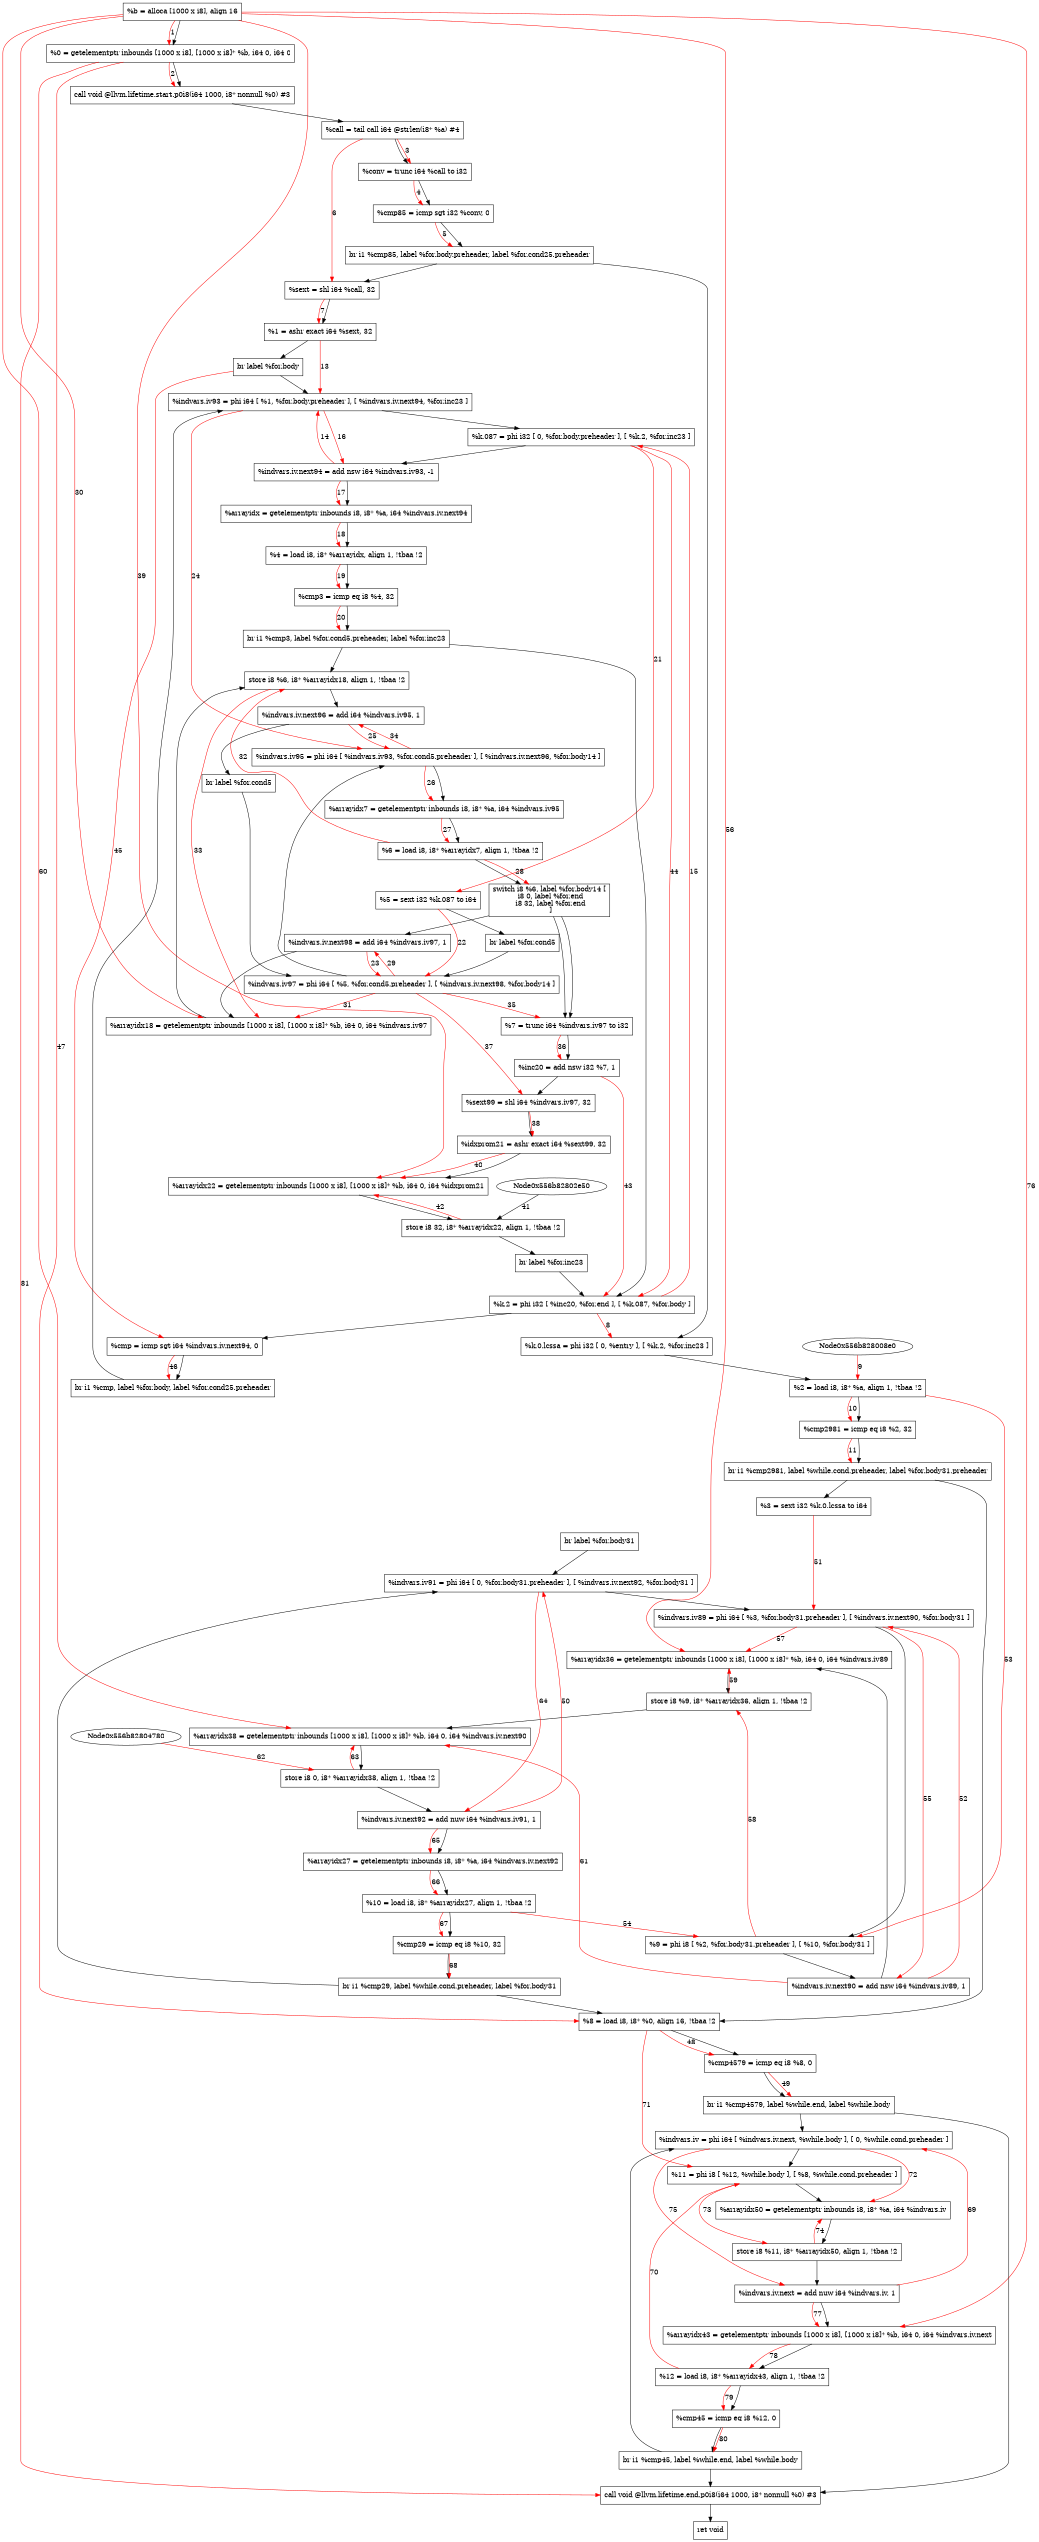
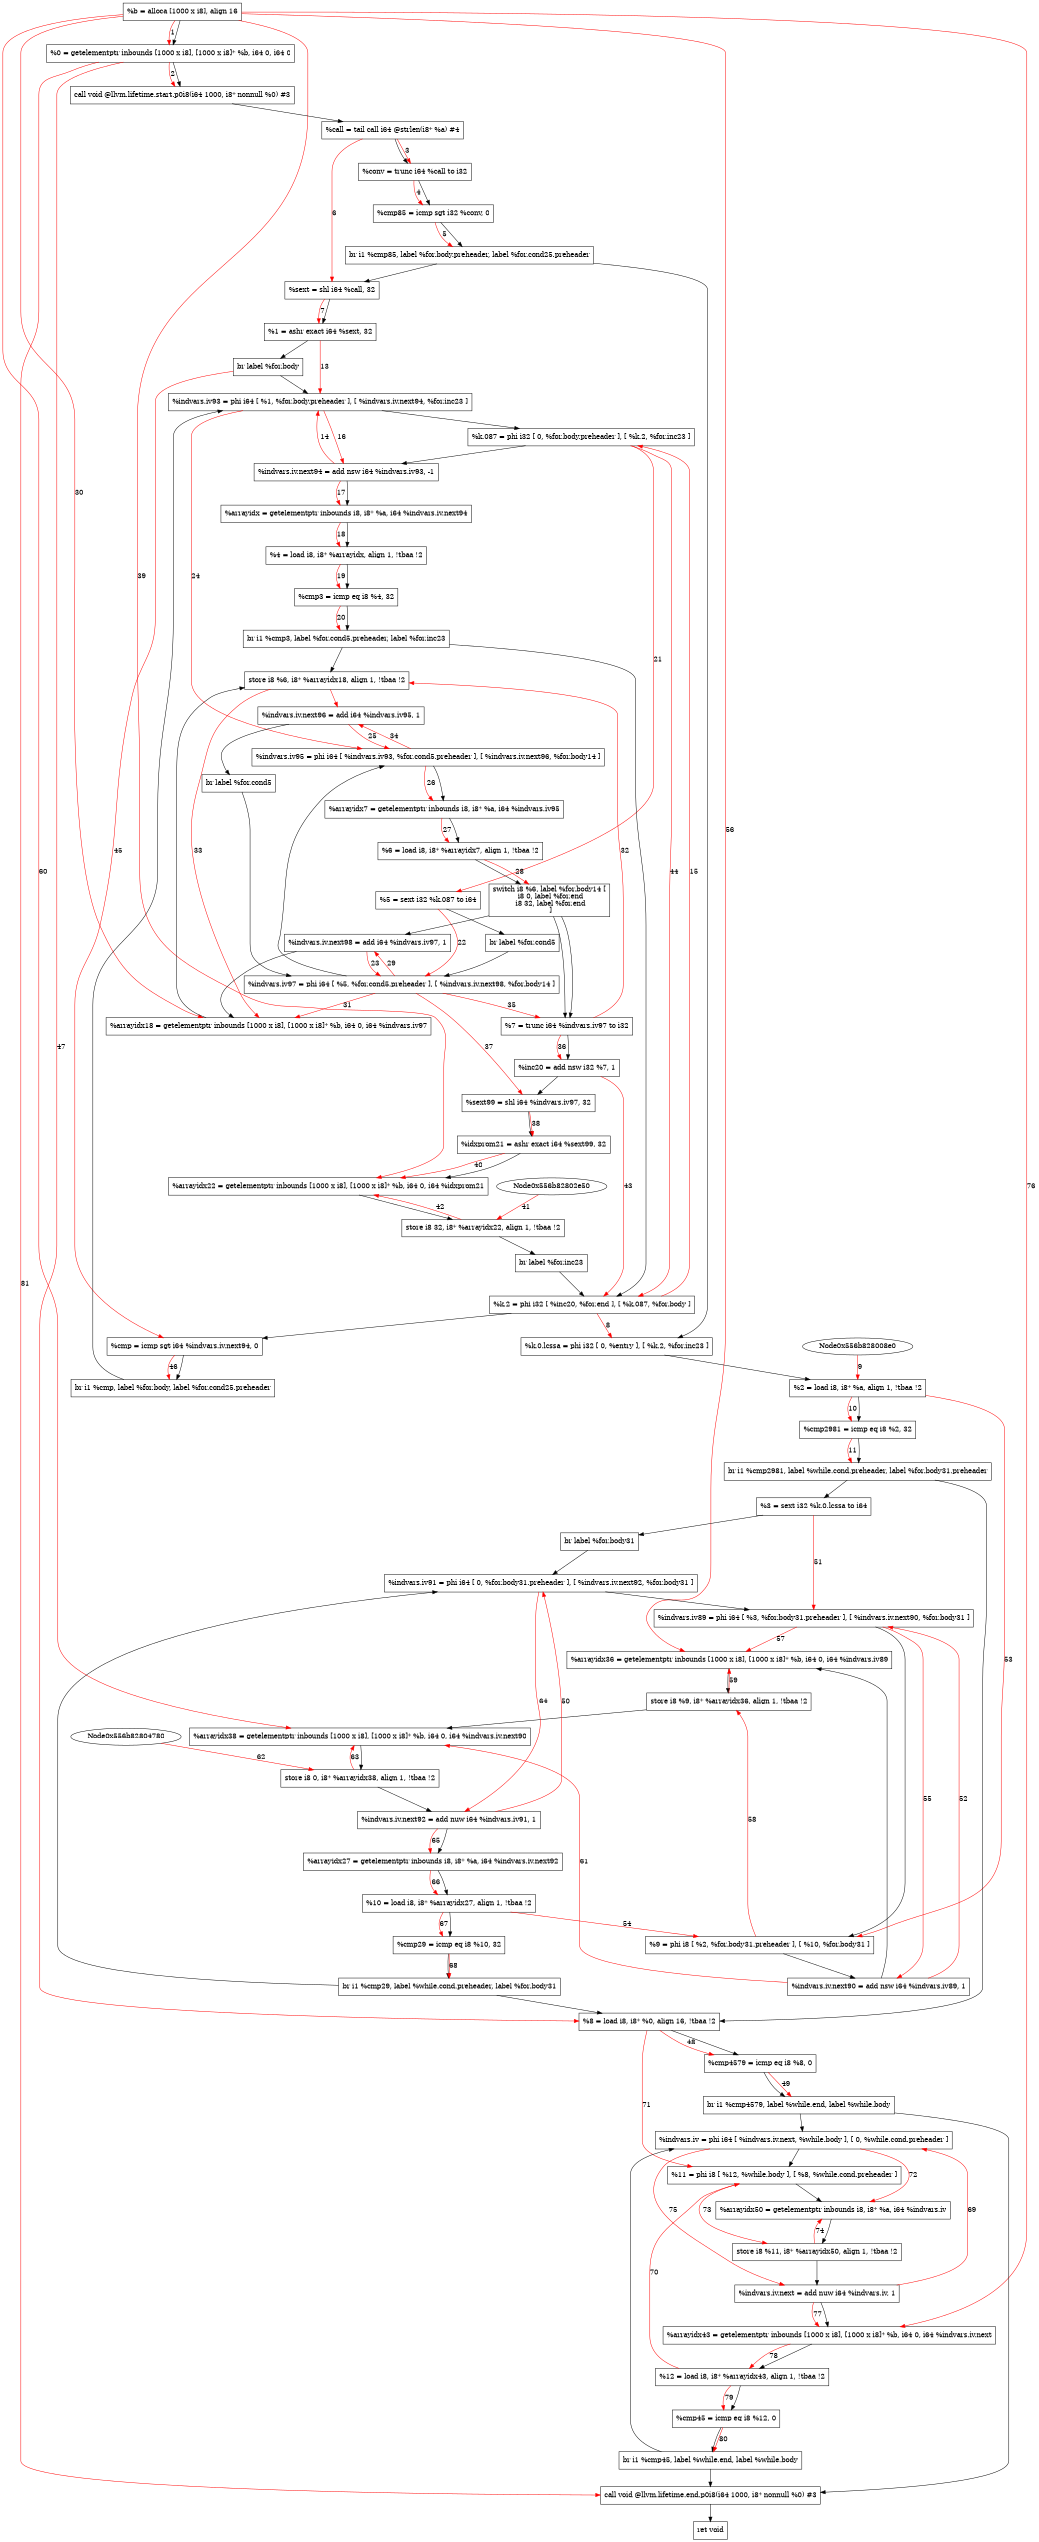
edge "store i8 %6, i8* %arrayidx18, align 1, !tbaa !2" -> "%indvars.iv.next96 = add i64 %indvars.iv95, 1": color black -> red
edge "%6 = load i8, i8* %arrayidx7, align 1, !tbaa !2" -> "store i8 %6, i8* %arrayidx18, align 1, !tbaa !2": now "%7 = trunc i64 %indvars.iv97 to i32" -> "store i8 %6, i8* %arrayidx18, align 1, !tbaa !2"
edge "Node0x556b82802e50" -> "store i8 32, i8* %arrayidx22, align 1, !tbaa !2": color black -> red
edge "%3 = sext i32 %k.0.lcssa to i64" -> "br label %for.body31": added
